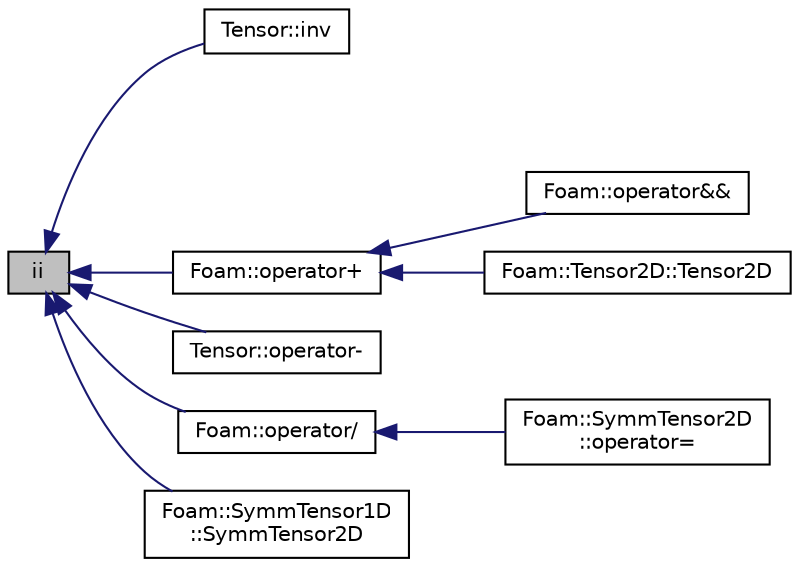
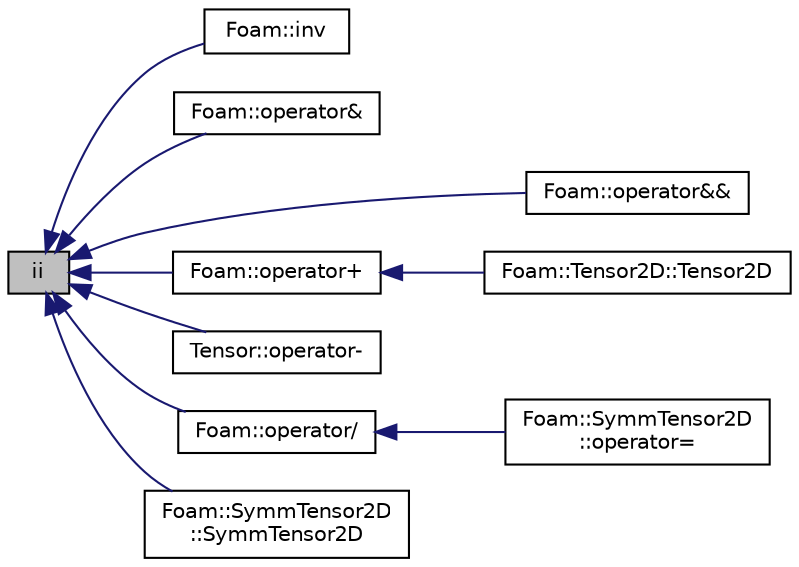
node "Tensor::inv": label "Tensor::inv" -> "Foam::inv"
node "Foam::operator&": added
edge "Foam::operator&&" -> "Foam::operator+": now "Foam::operator&&" -> "ii"
node "Foam::SymmTensor1D ::SymmTensor2D": label "Foam::SymmTensor1D ::SymmTensor2D" -> "Foam::SymmTensor2D ::SymmTensor2D"
